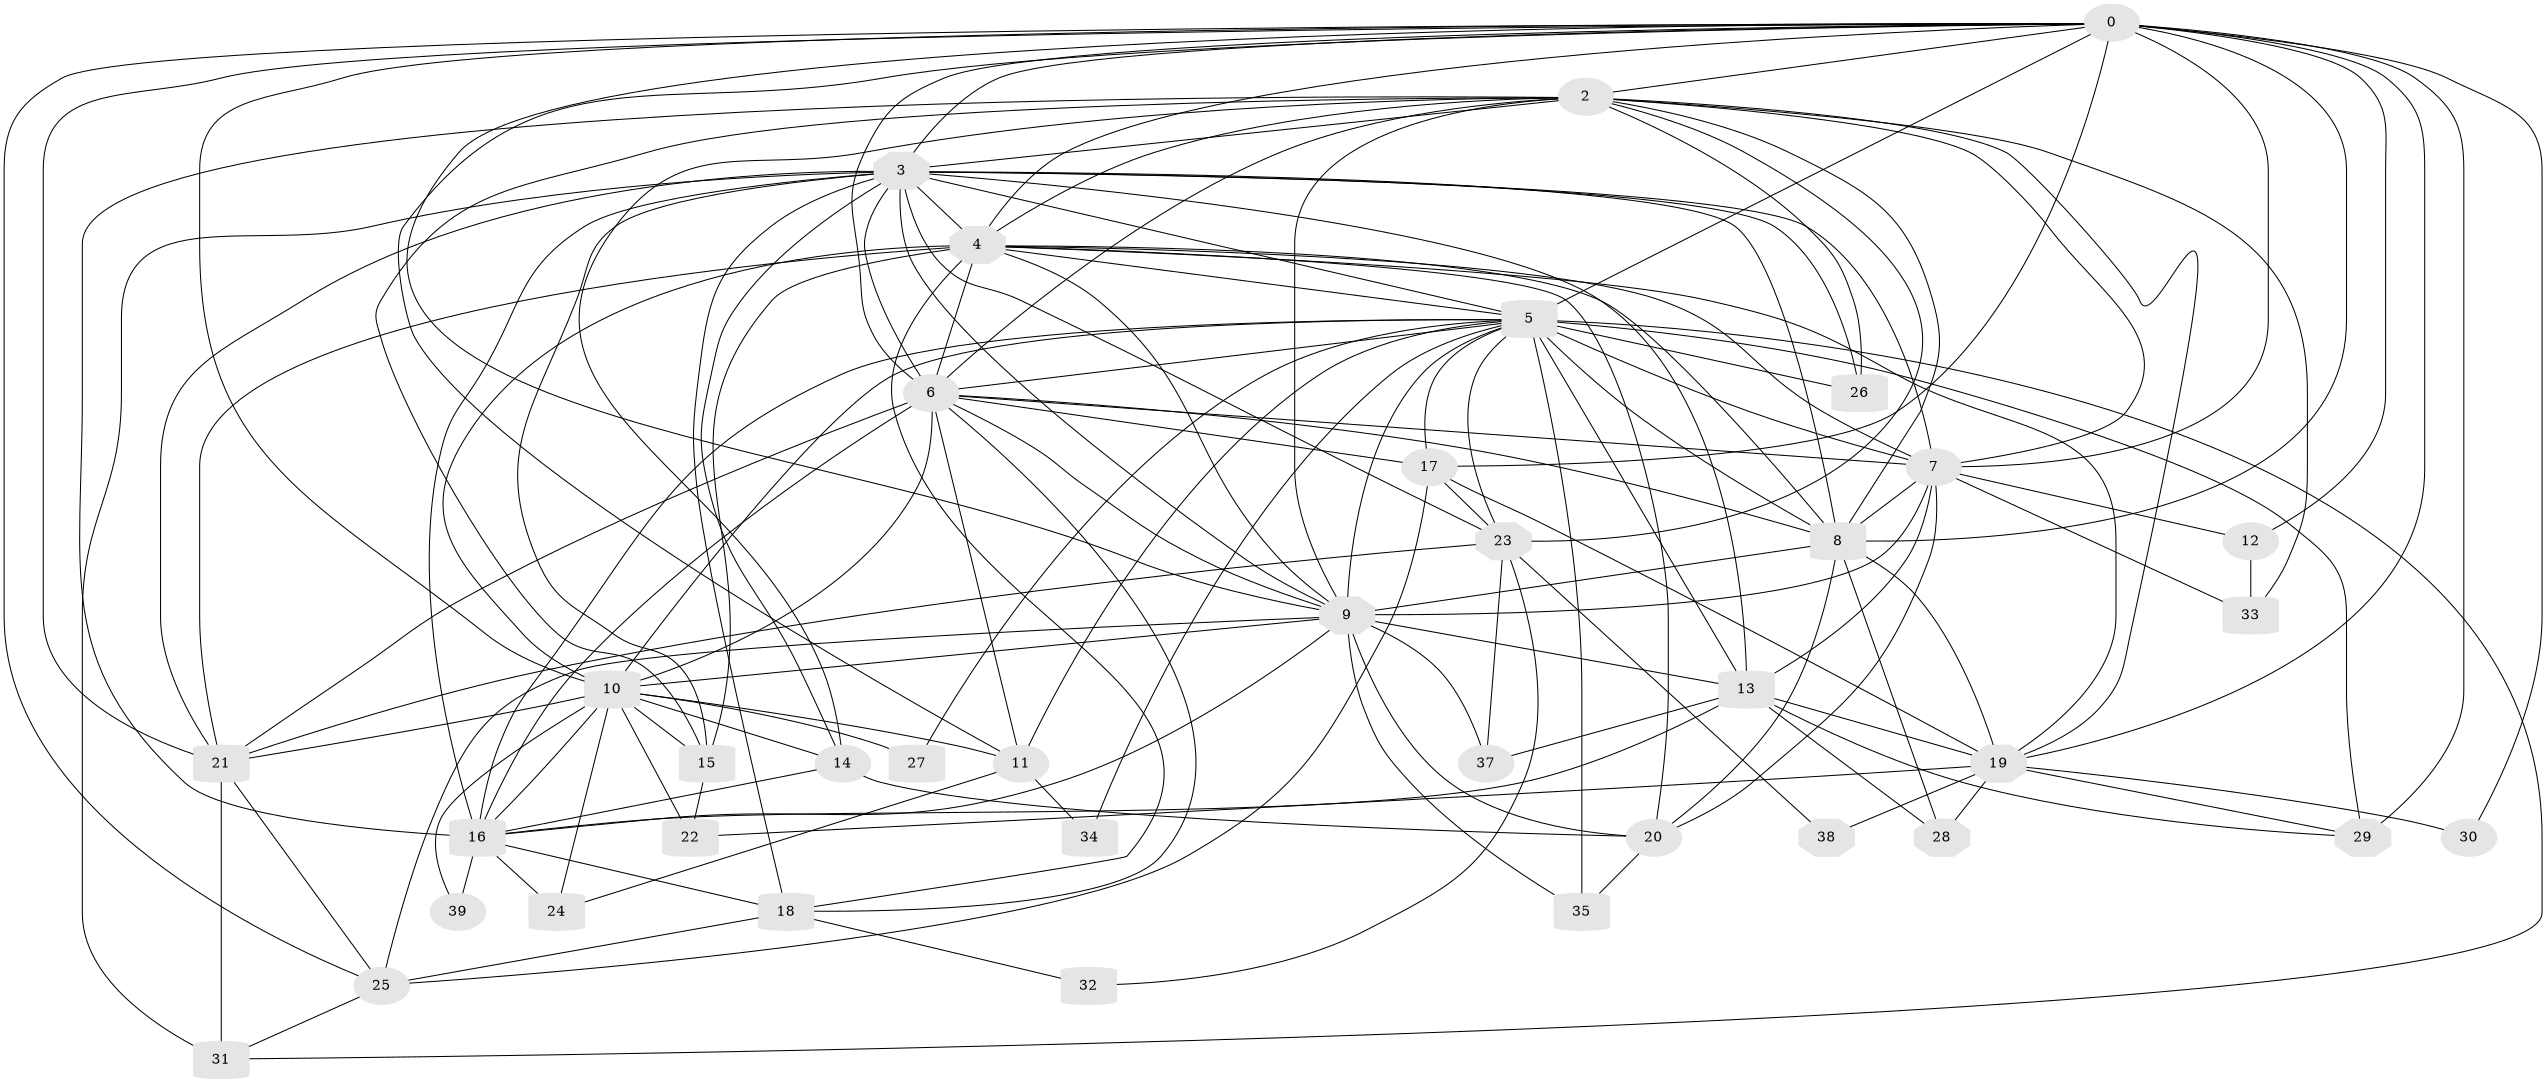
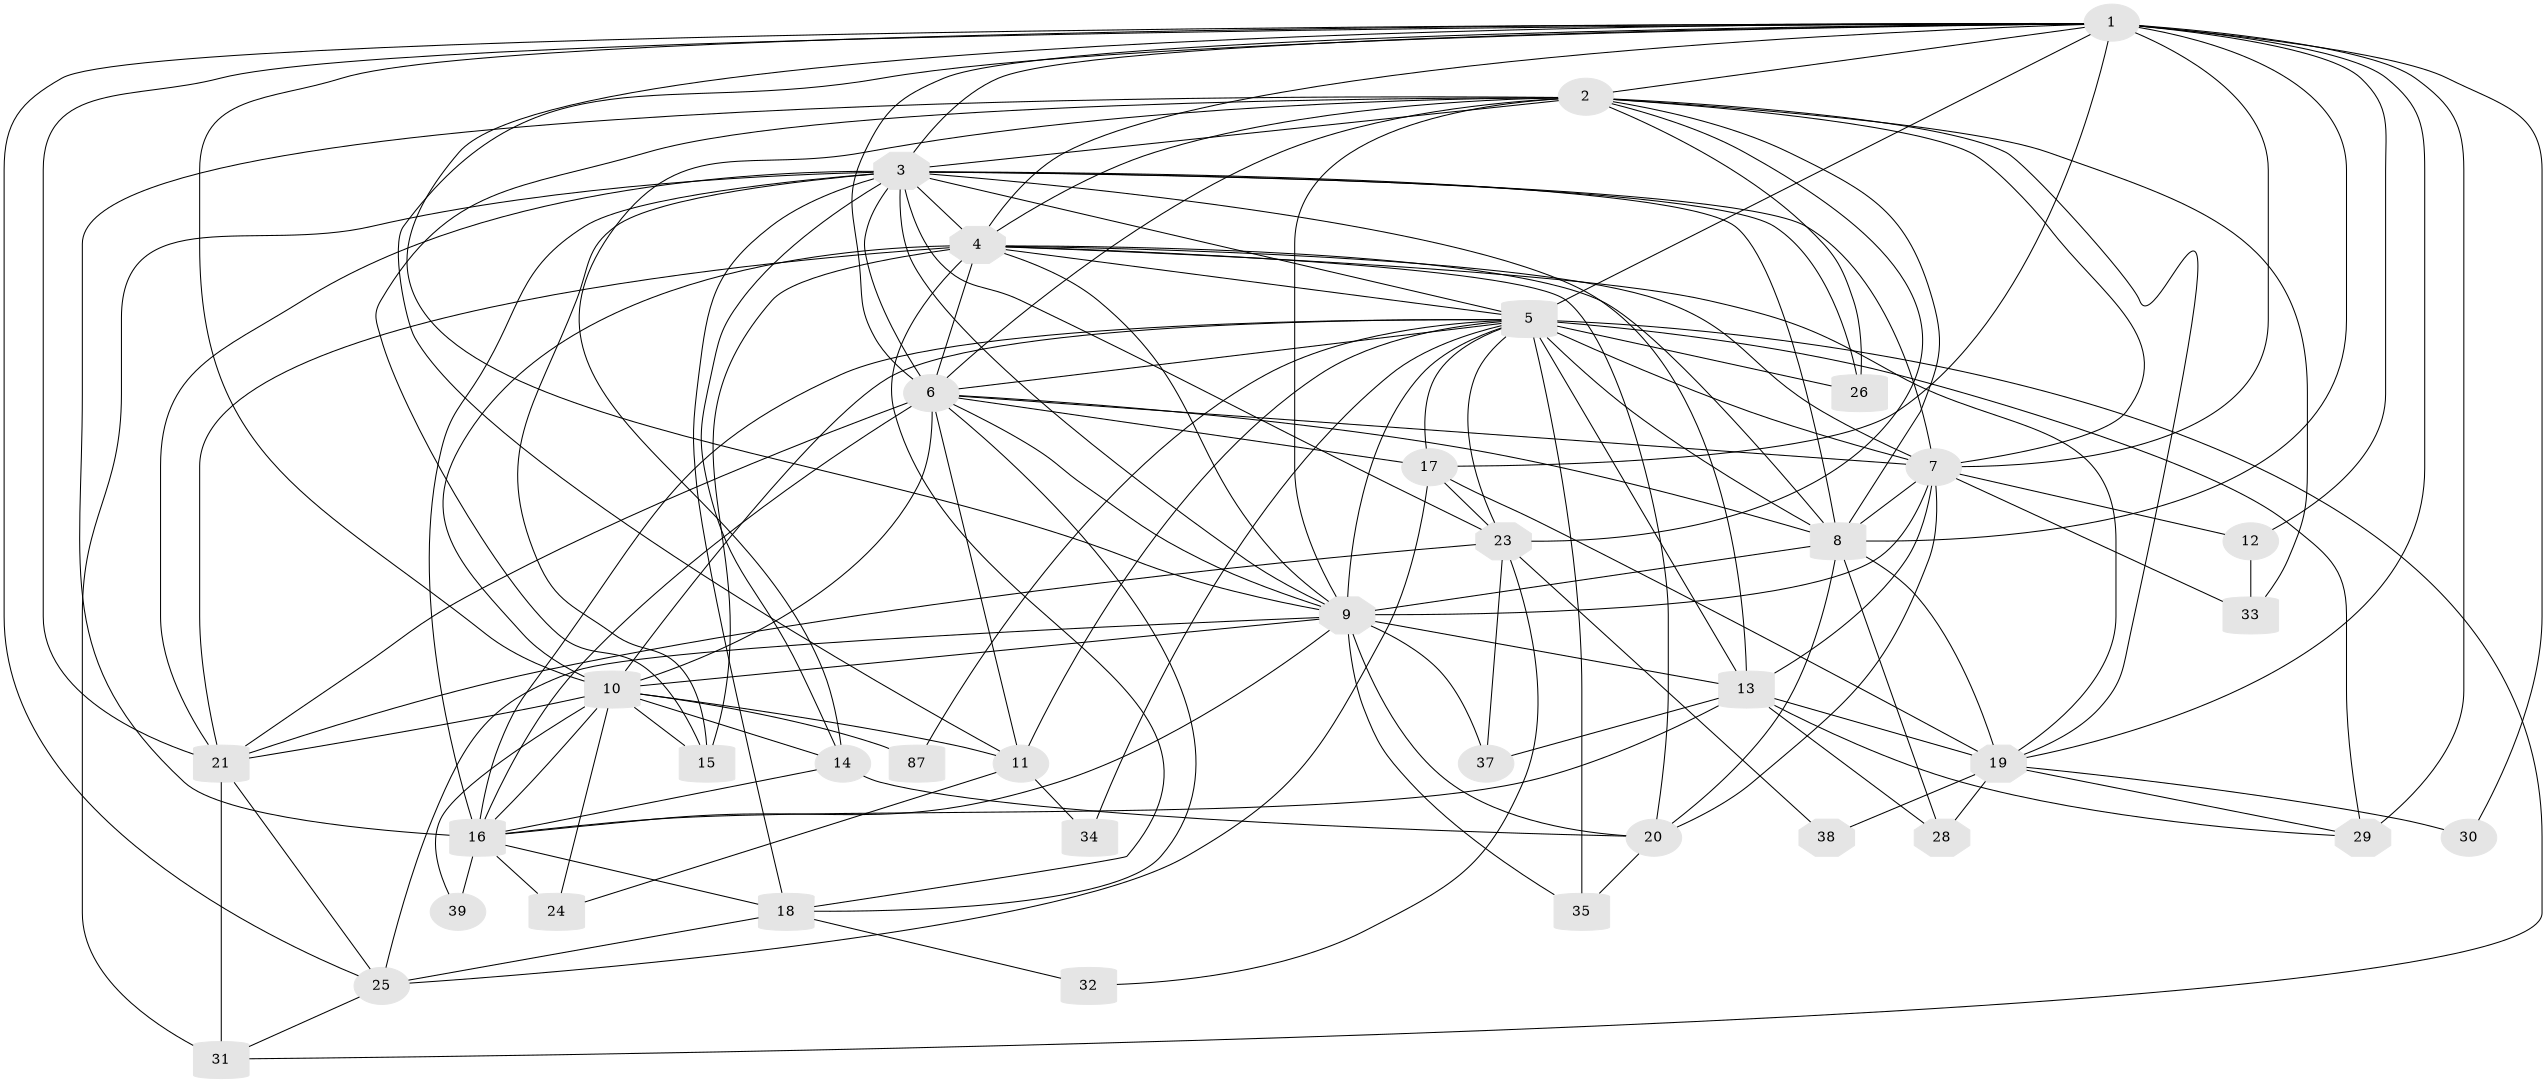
node "0": label "0" -> "1"
node "27": label "27" -> "87"
node "22": removed
